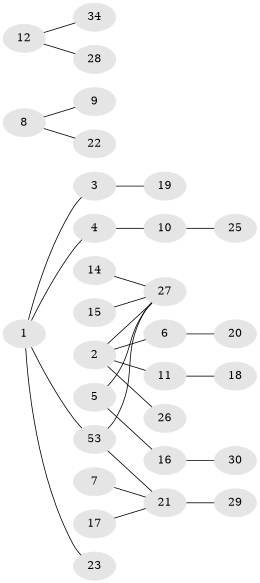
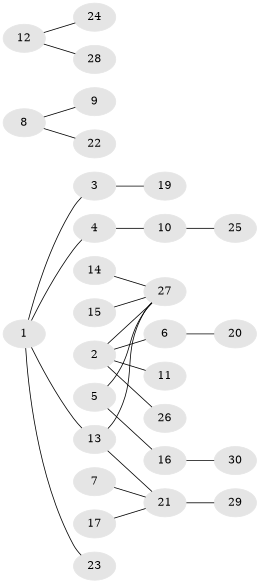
node "34": label "34" -> "24"
node "18": removed
node "53": label "53" -> "13"
